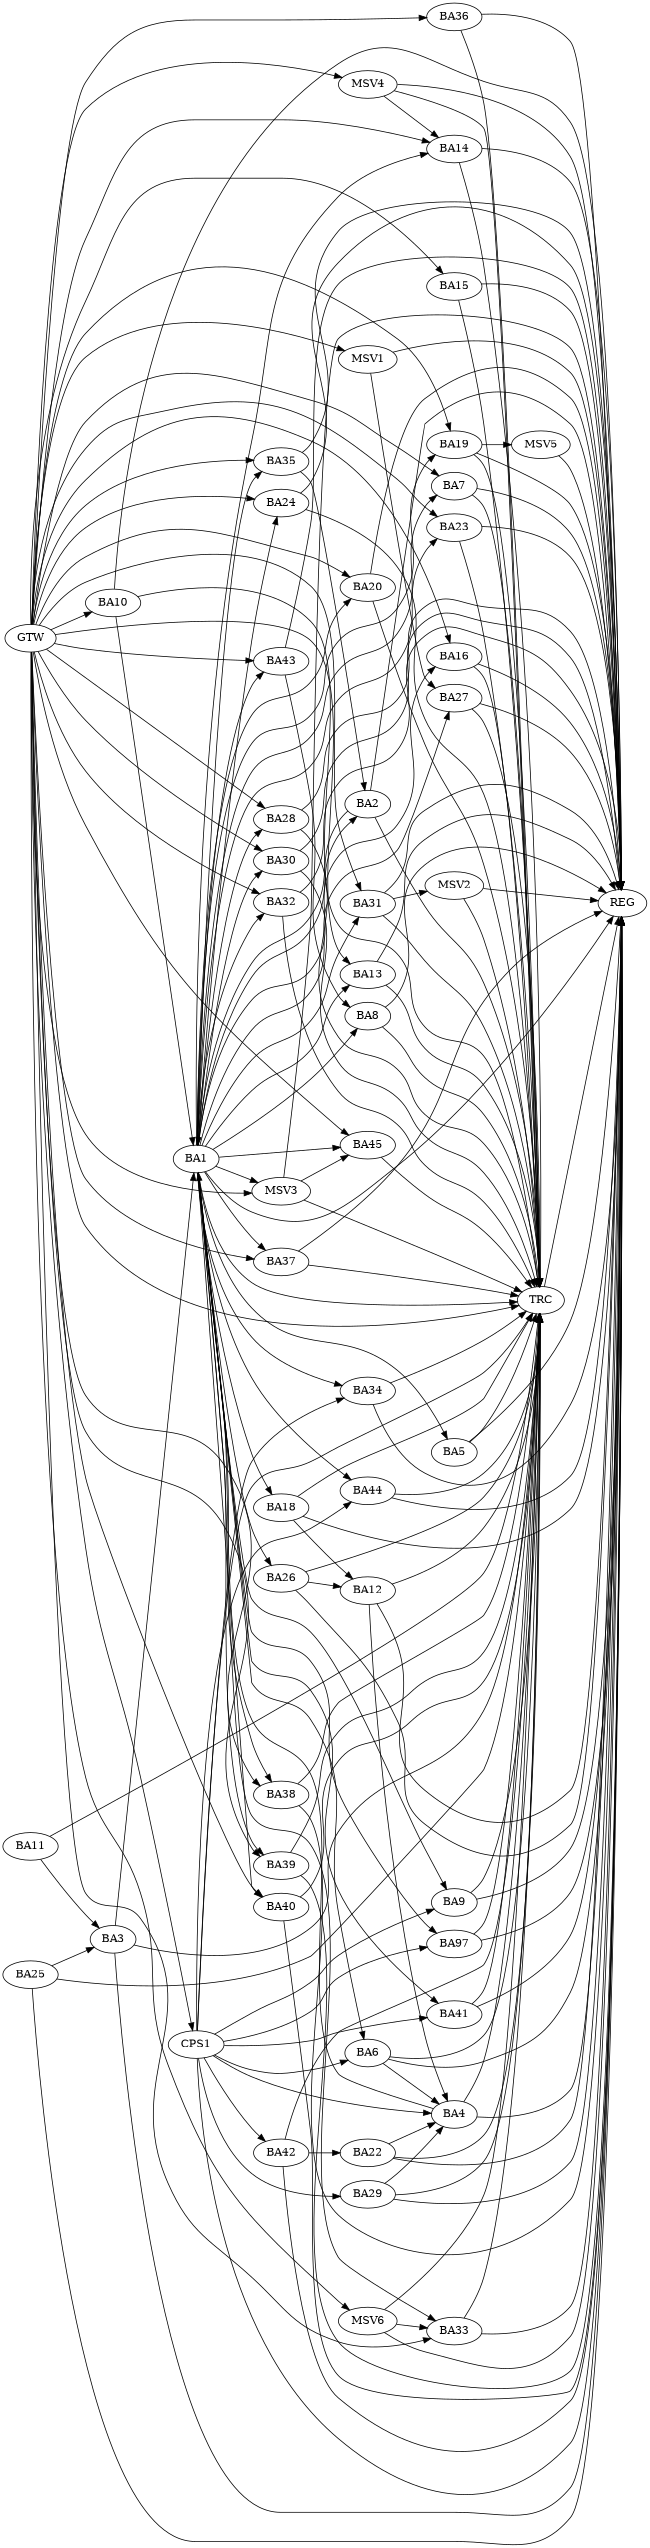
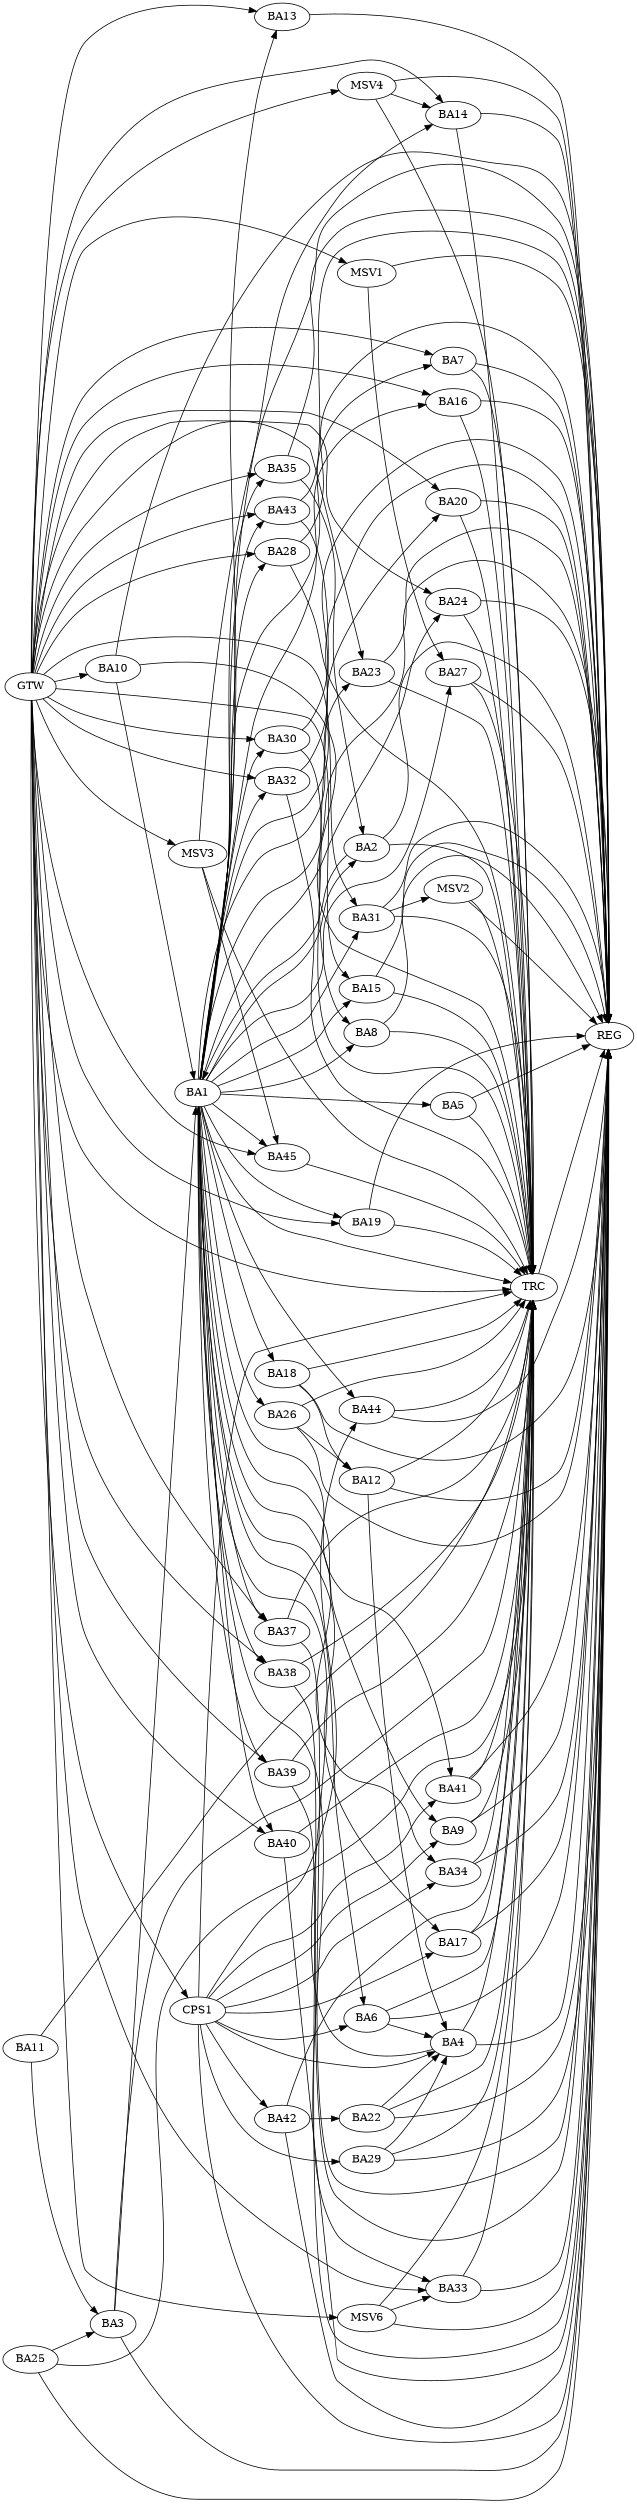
node "BA36": removed
node "MSV5": removed
edge "BA13" -> "TRC": removed
edge "BA1" -> "MSV3": now "BA1" -> "BA15"
node "BA97": label "BA97" -> "BA17"
